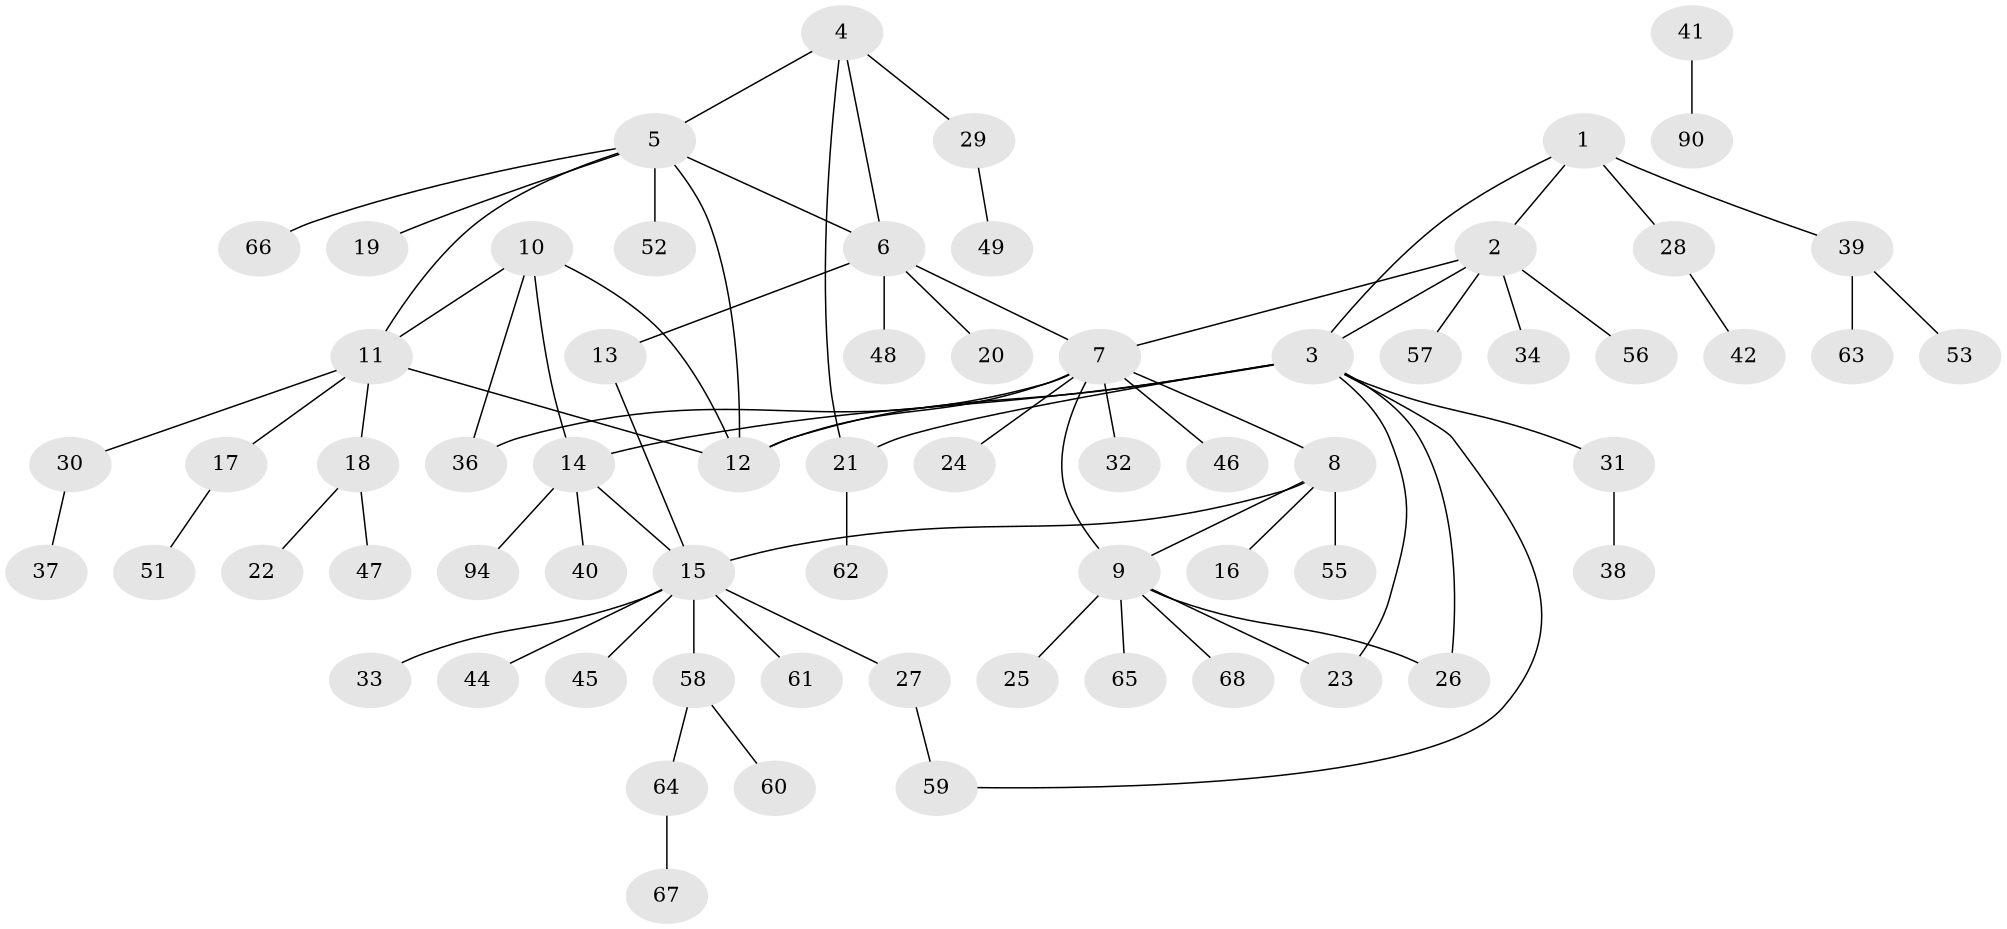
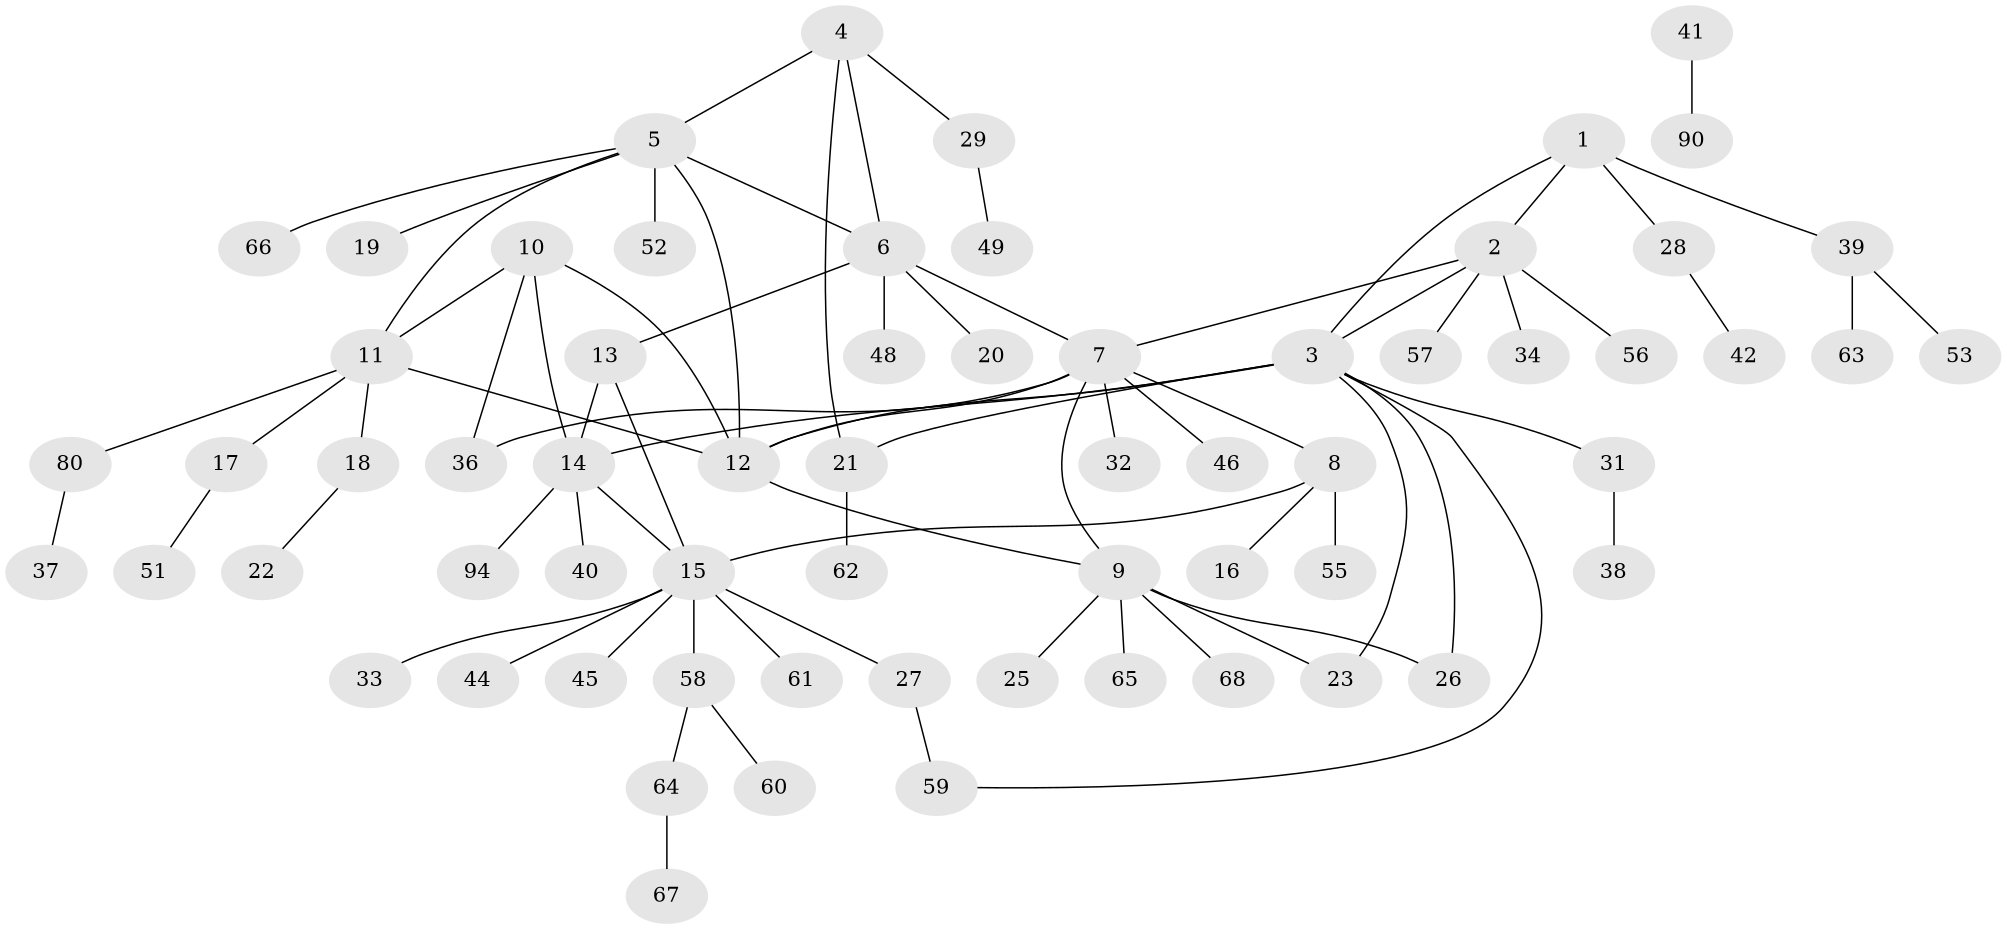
edge "13" -- "14": added
node "30": label "30" -> "80"
node "24": removed
edge "8" -- "9": now "12" -- "9"
node "47": removed
